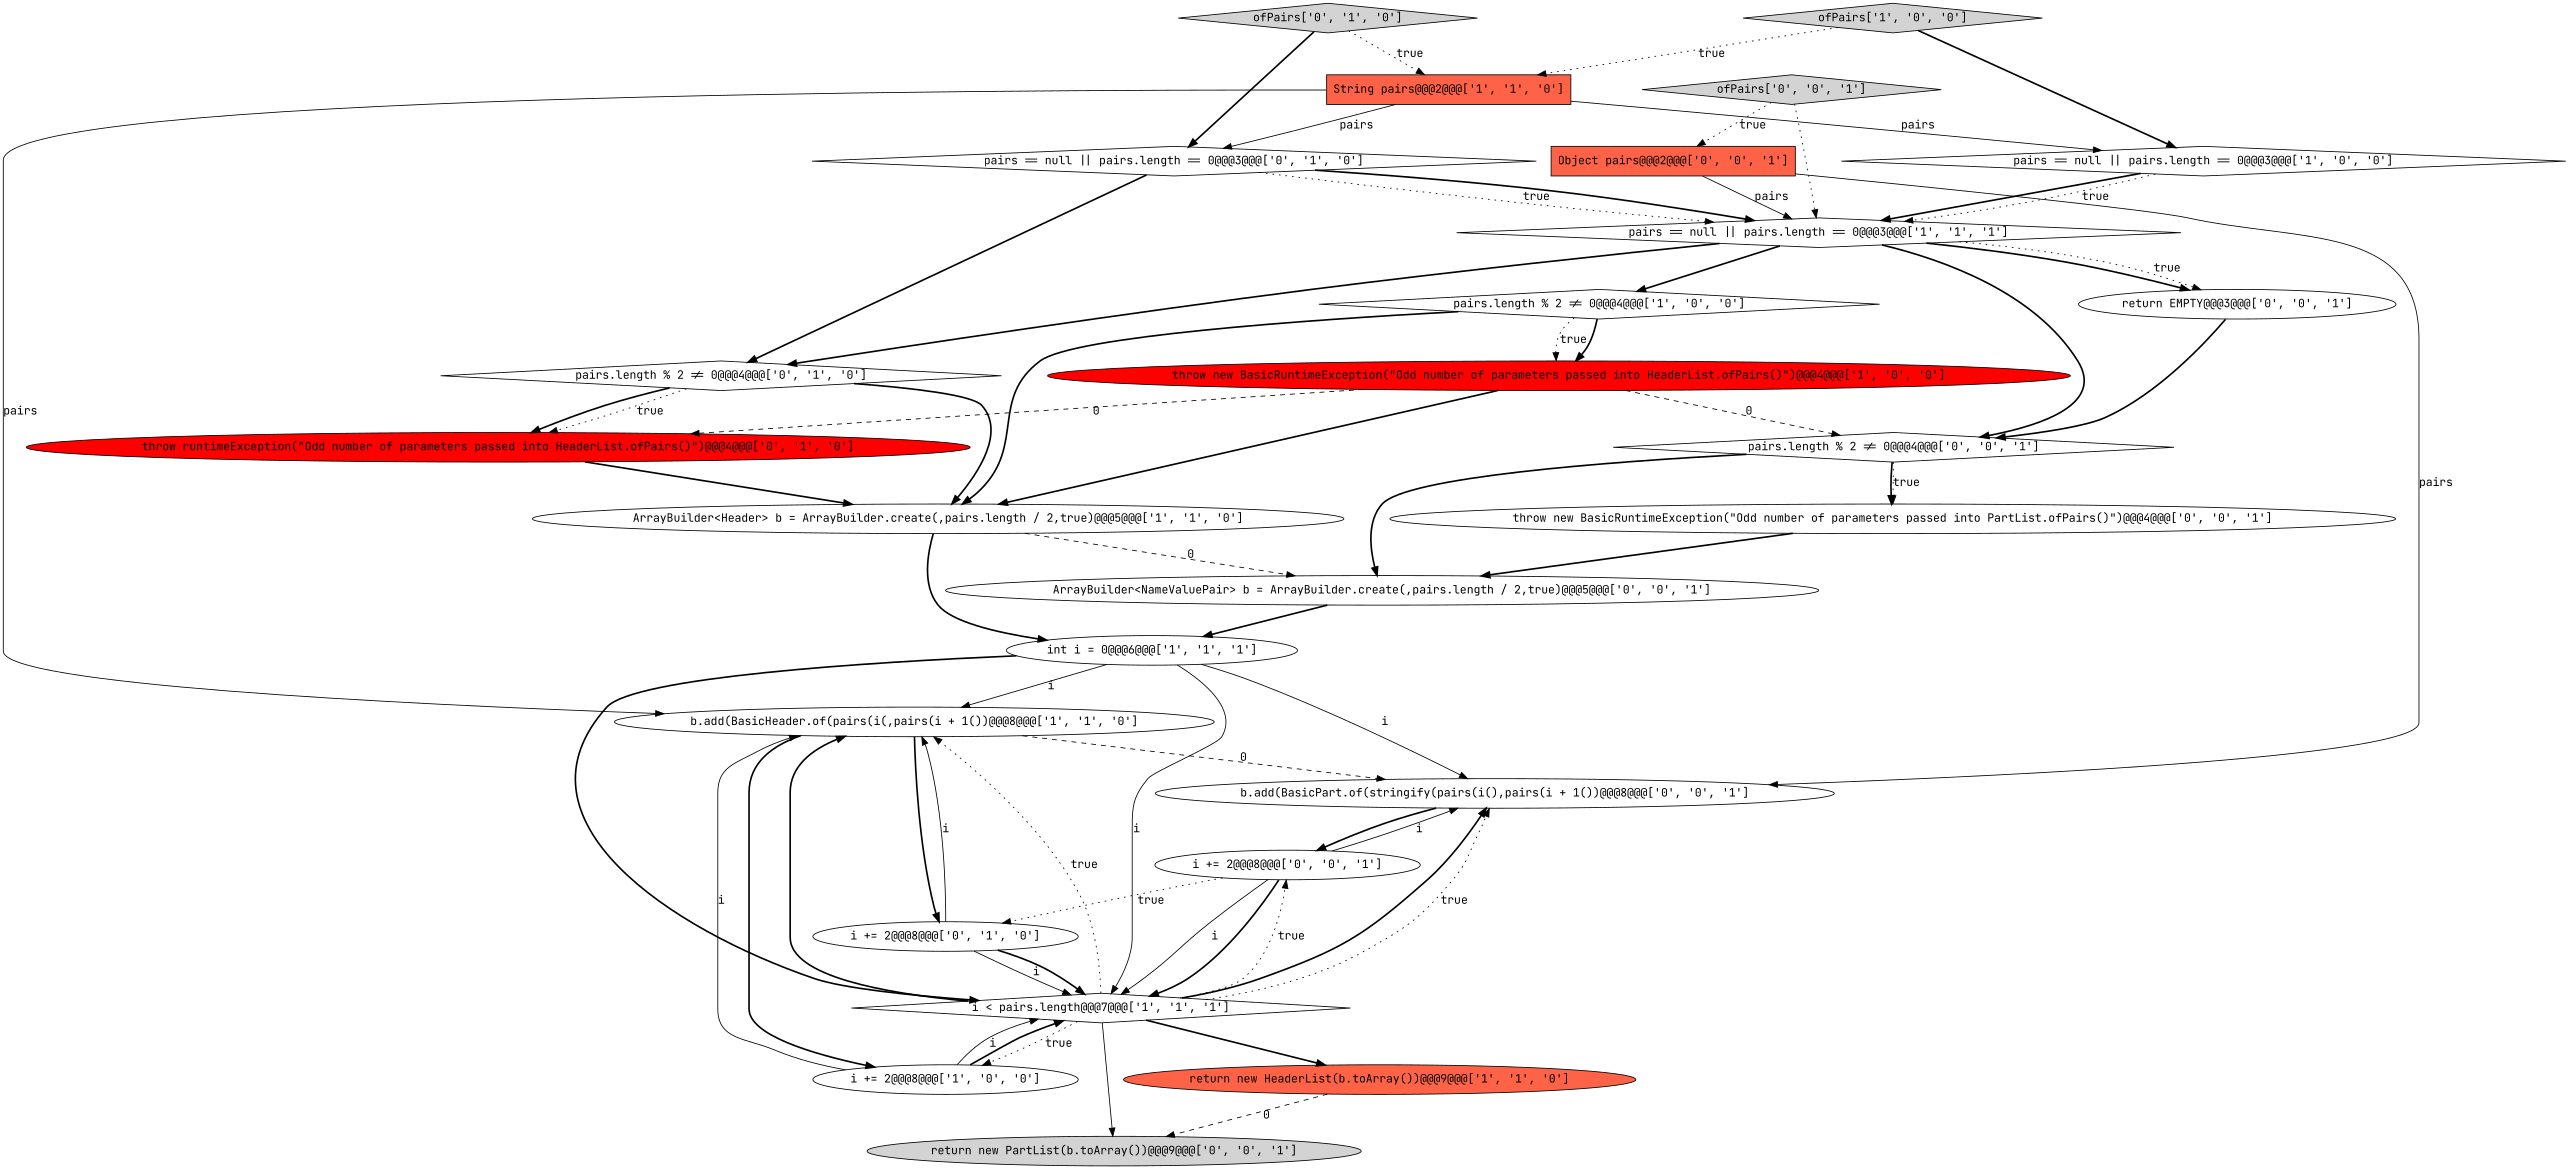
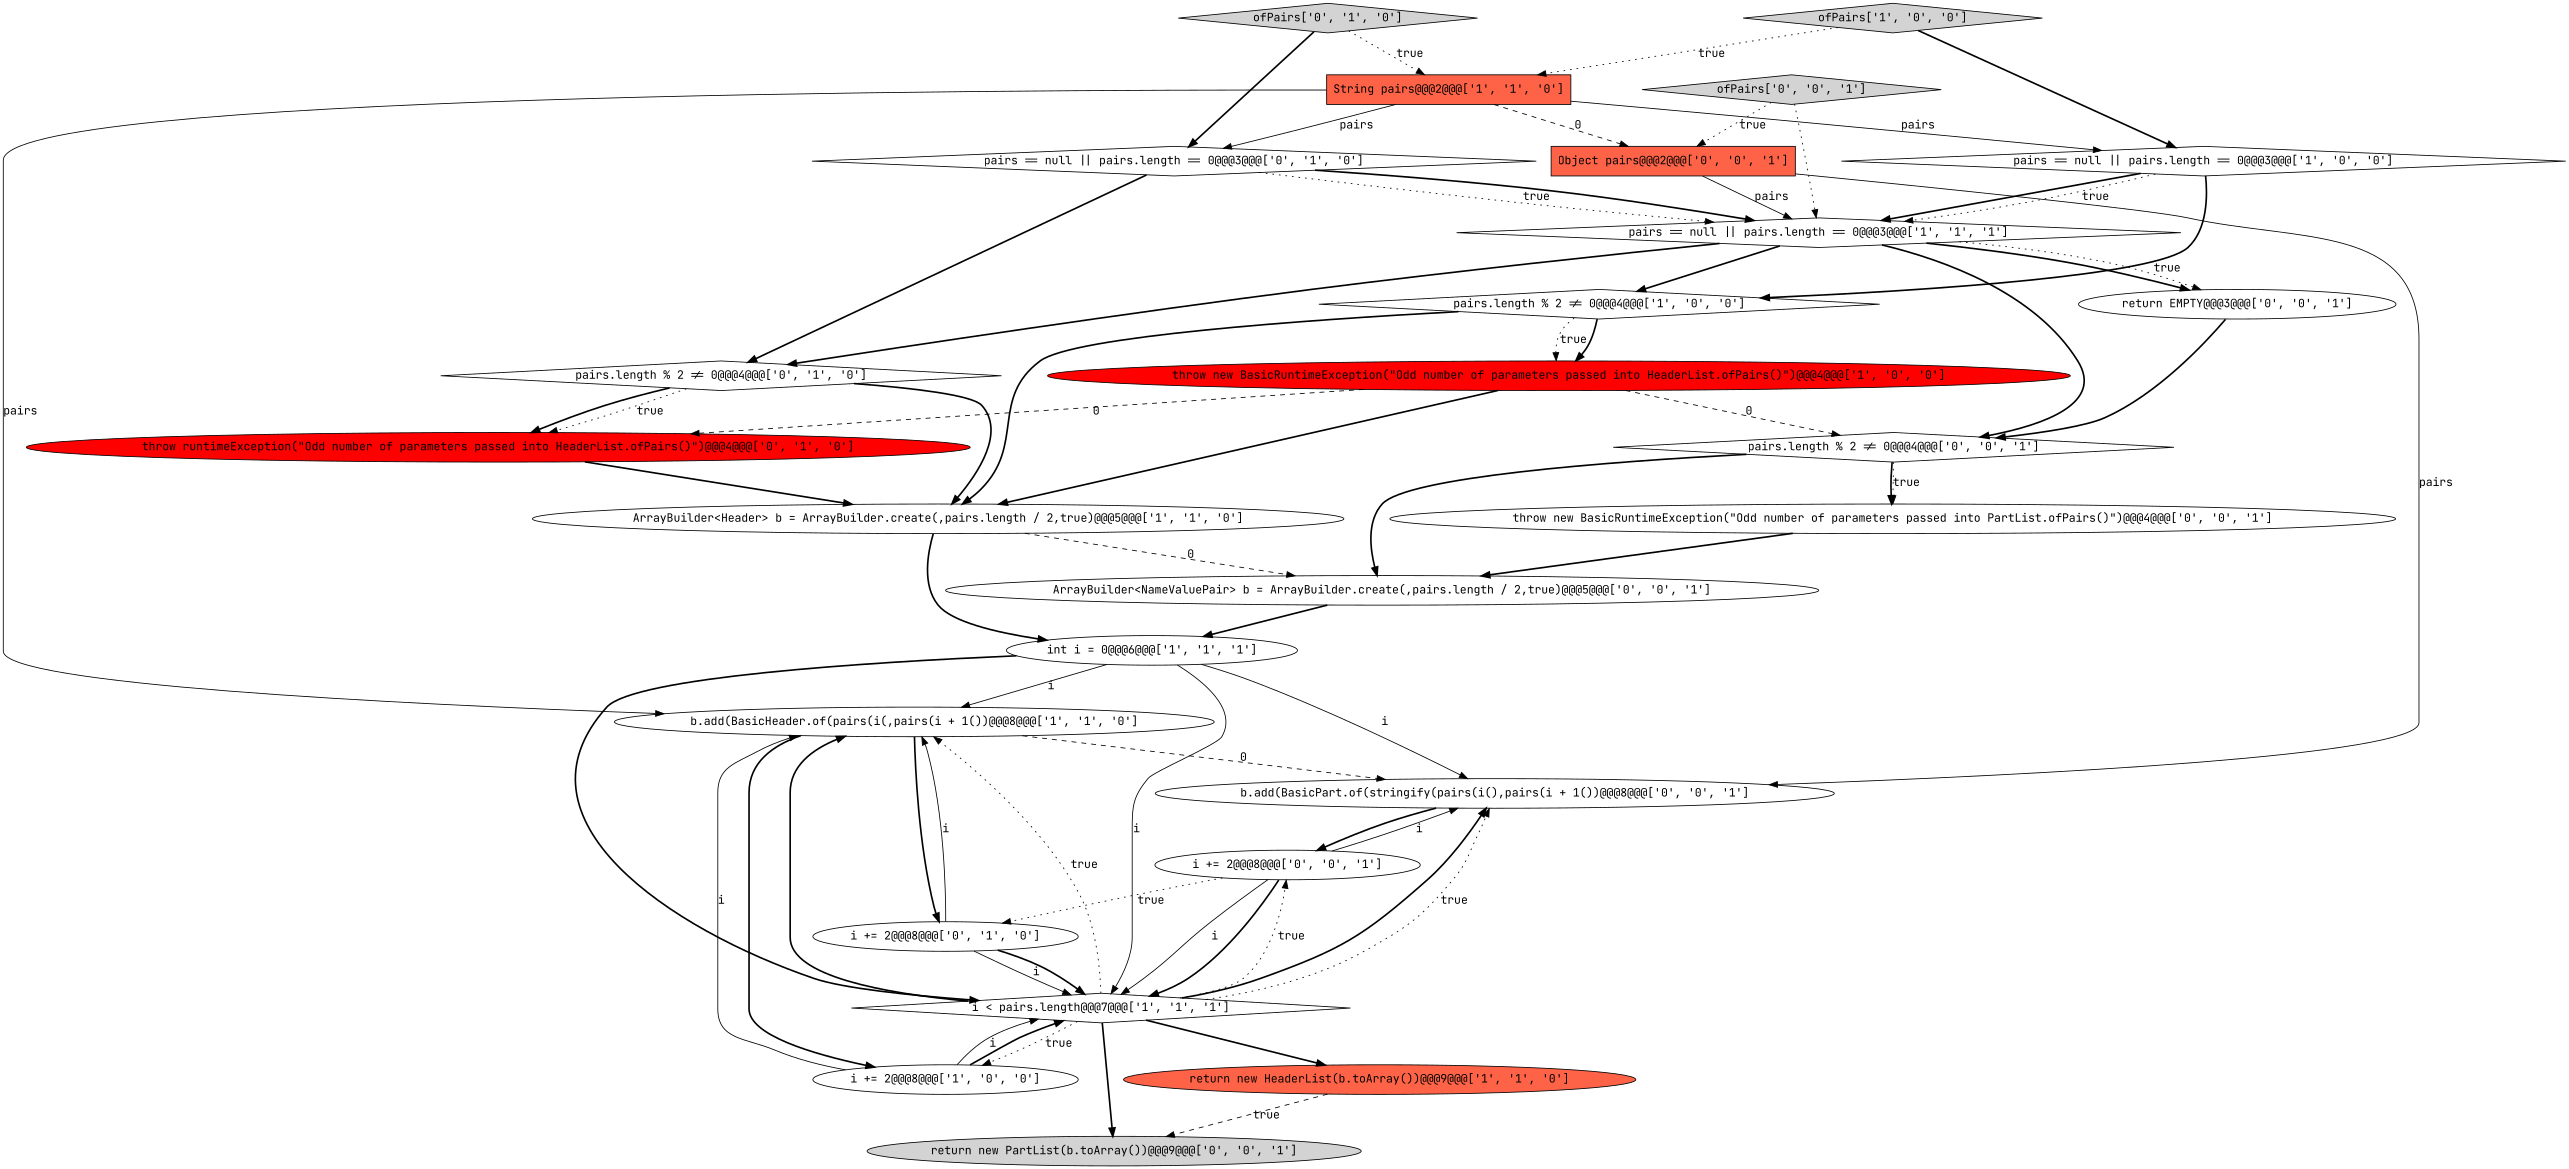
edge "String pairs@@@2@@@['1', '1', '0']" -> "Object pairs@@@2@@@['0', '0', '1']": added, label "0"
edge "pairs == null || pairs.length == 0@@@3@@@['1', '0', '0']" -> "pairs.length % 2 != 0@@@4@@@['1', '0', '0']": added
edge "i < pairs.length@@@7@@@['1', '1', '1']" -> "return new PartList(b.toArray())@@@9@@@['0', '0', '1']": style solid -> bold
edge "return new HeaderList(b.toArray())@@@9@@@['1', '1', '0']" -> "return new PartList(b.toArray())@@@9@@@['0', '0', '1']": label "0" -> "true"
